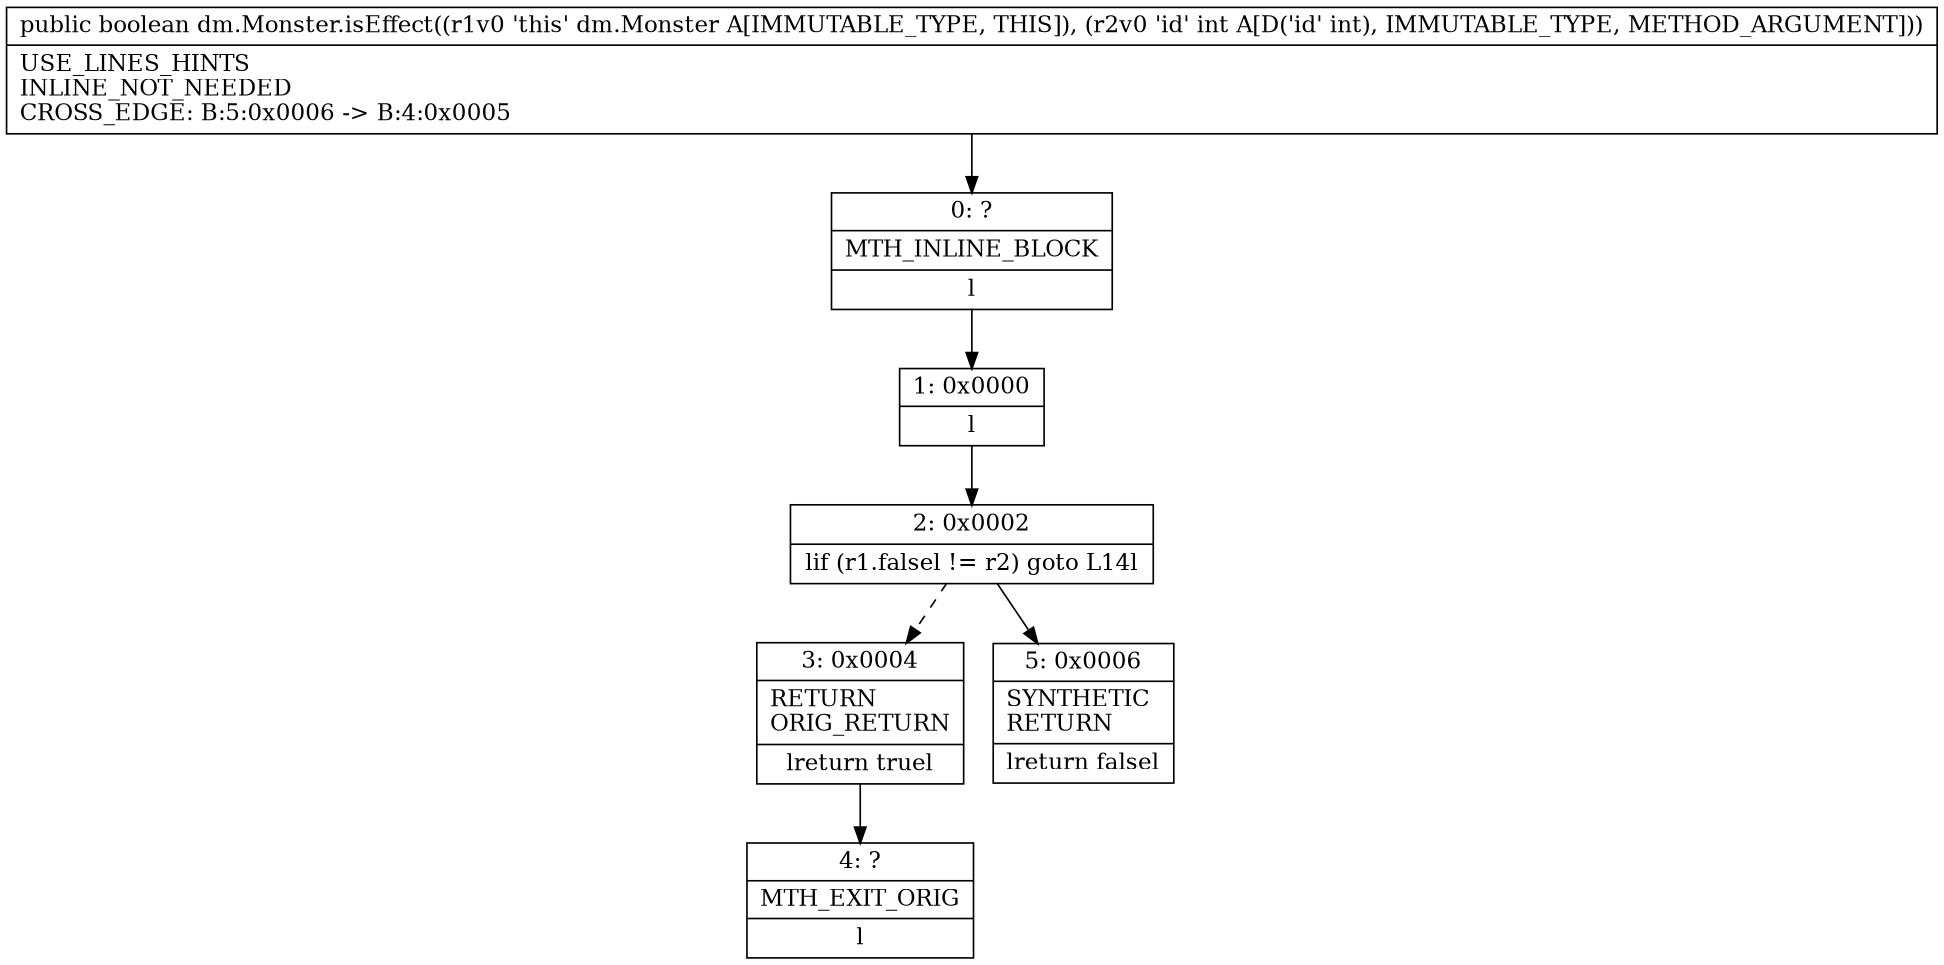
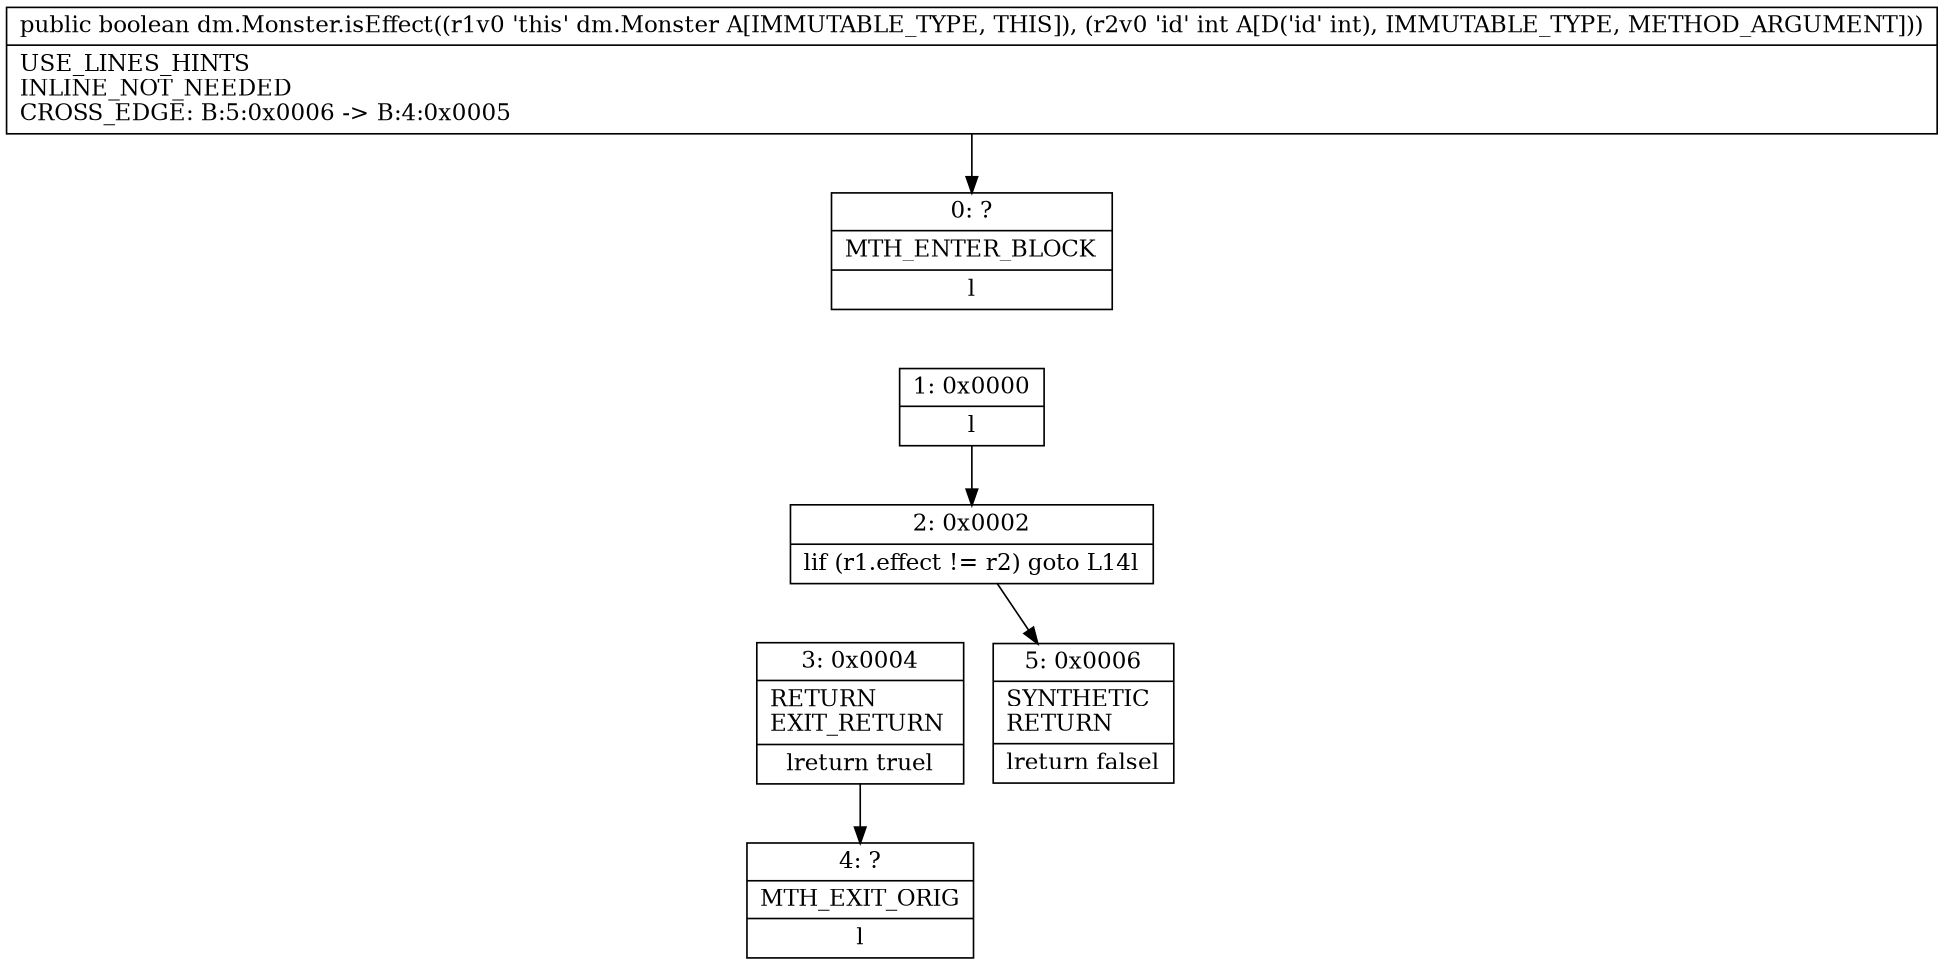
node "0: ?": text "MTH_INLINE_BLOCK" -> "MTH_ENTER_BLOCK"
edge "0: ?" -> "1: 0x0000": removed
node "2: 0x0002": text "lif (r1.falsel != r2) goto L14l" -> "lif (r1.effect != r2) goto L14l"
edge "2: 0x0002" -> "3: 0x0004": removed
node "3: 0x0004": text "ORIG_RETURN" -> "EXIT_RETURN"
